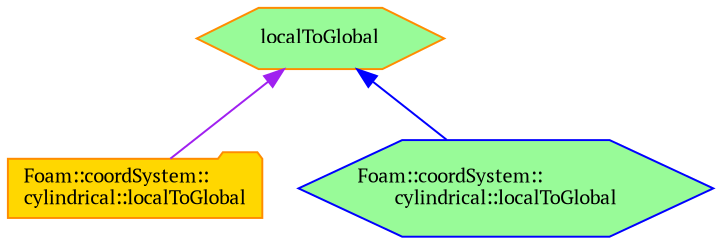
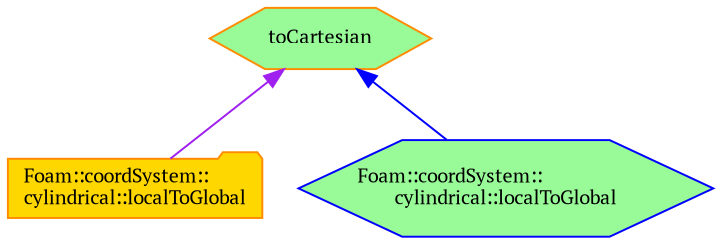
node "localToGlobal": label "localToGlobal" -> "toCartesian"
